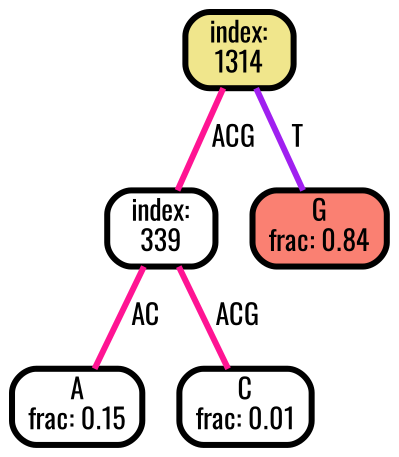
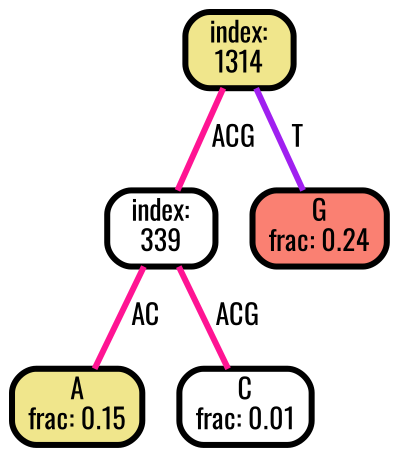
node "G frac: 0.84": label "G frac: 0.84" -> "G frac: 0.24"
node "A frac: 0.15": fillcolor white -> khaki
